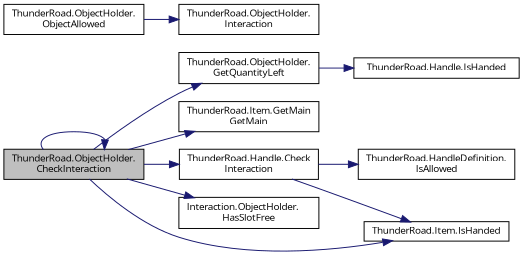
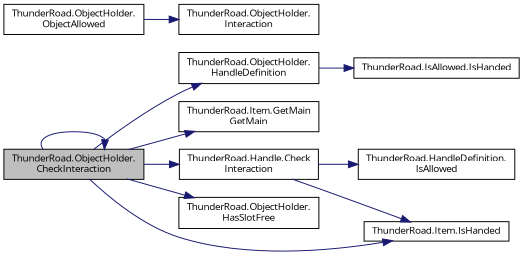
node "ThunderRoad.ObjectHolder. GetQuantityLeft": label "ThunderRoad.ObjectHolder. GetQuantityLeft" -> "ThunderRoad.ObjectHolder. HandleDefinition"
node "ThunderRoad.Handle.IsHanded": label "ThunderRoad.Handle.IsHanded" -> "ThunderRoad.IsAllowed.IsHanded"
node "Interaction.ObjectHolder. HasSlotFree": label "Interaction.ObjectHolder. HasSlotFree" -> "ThunderRoad.ObjectHolder. HasSlotFree"
